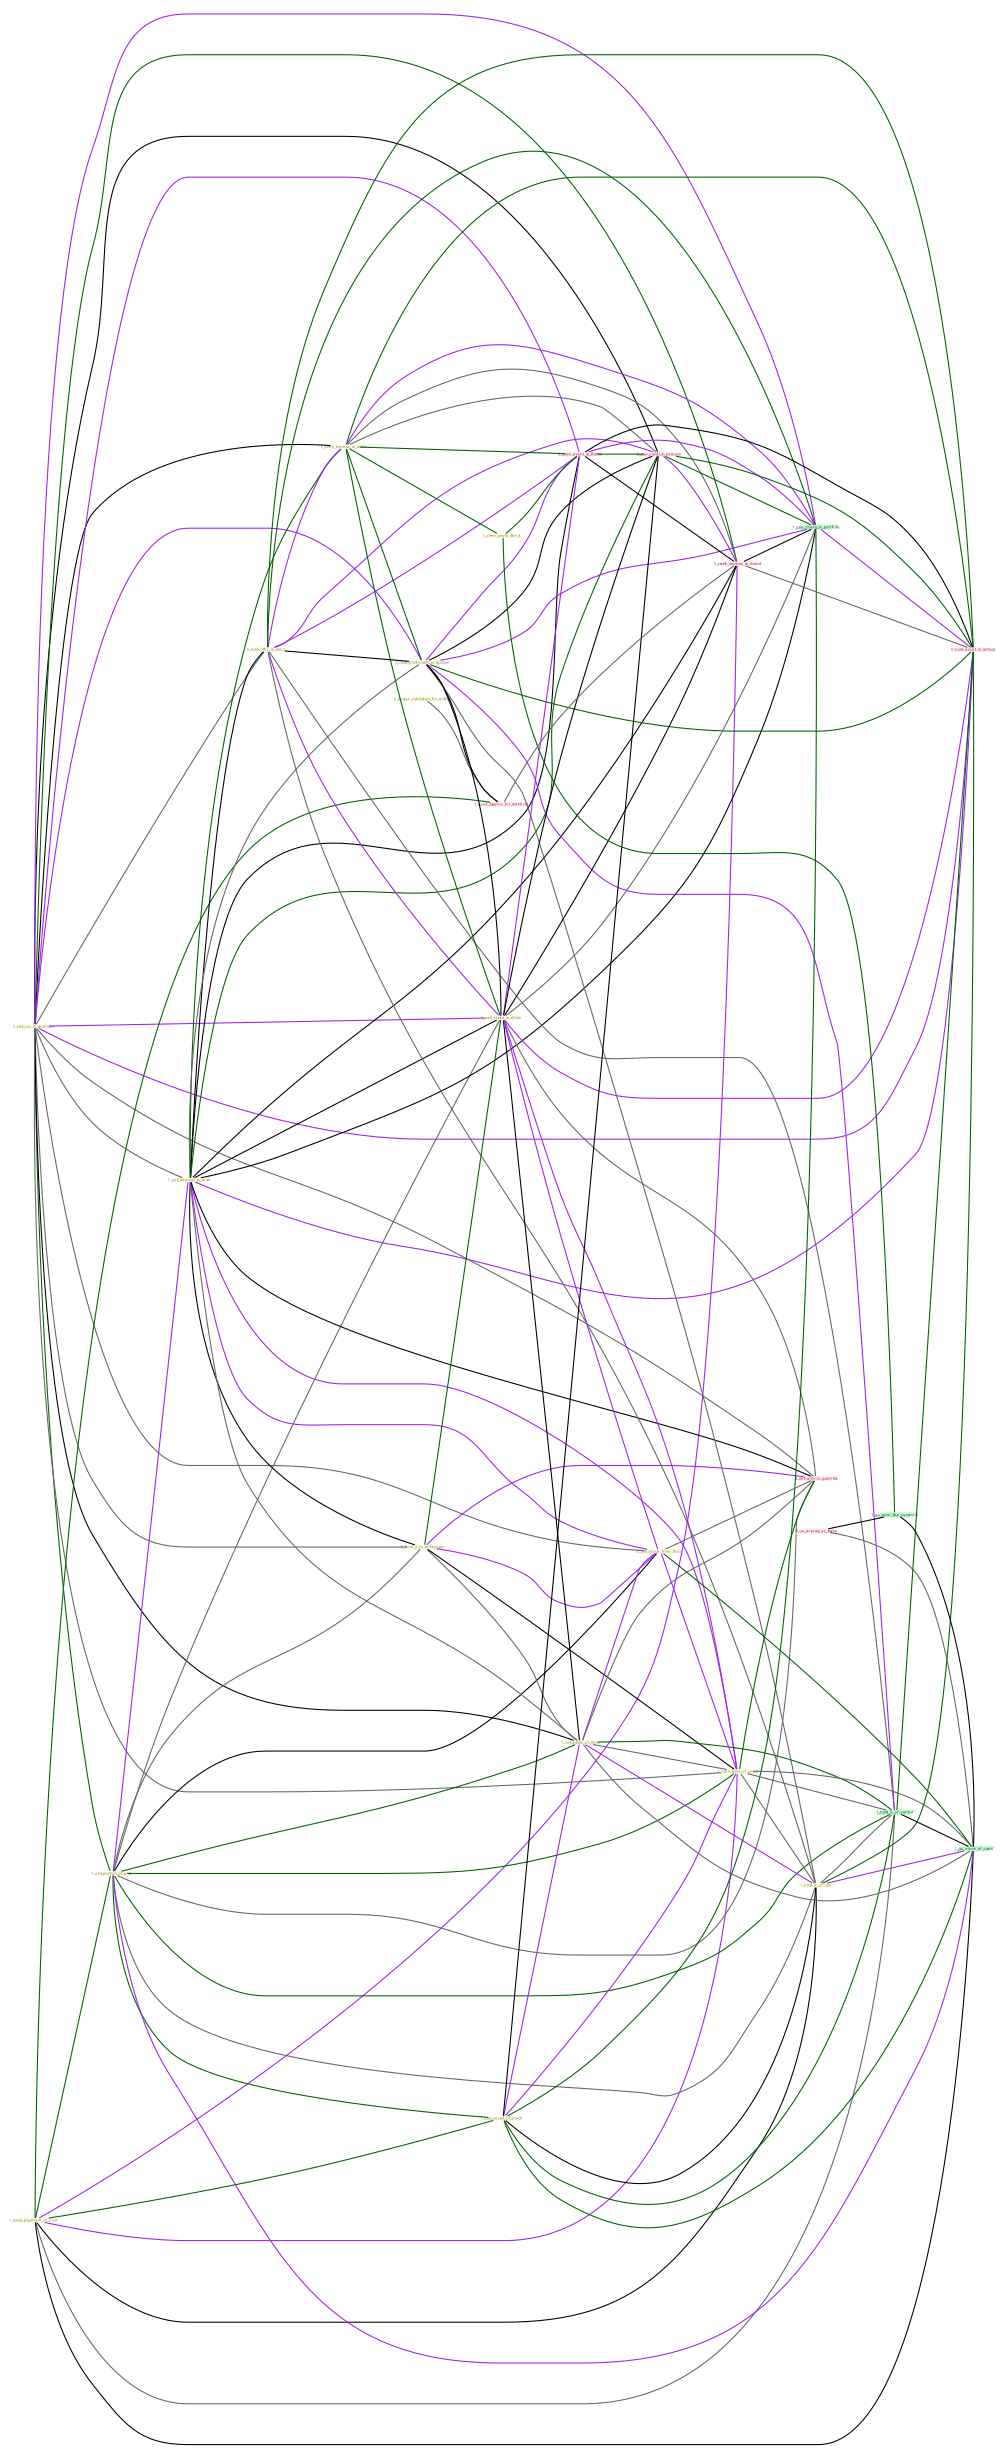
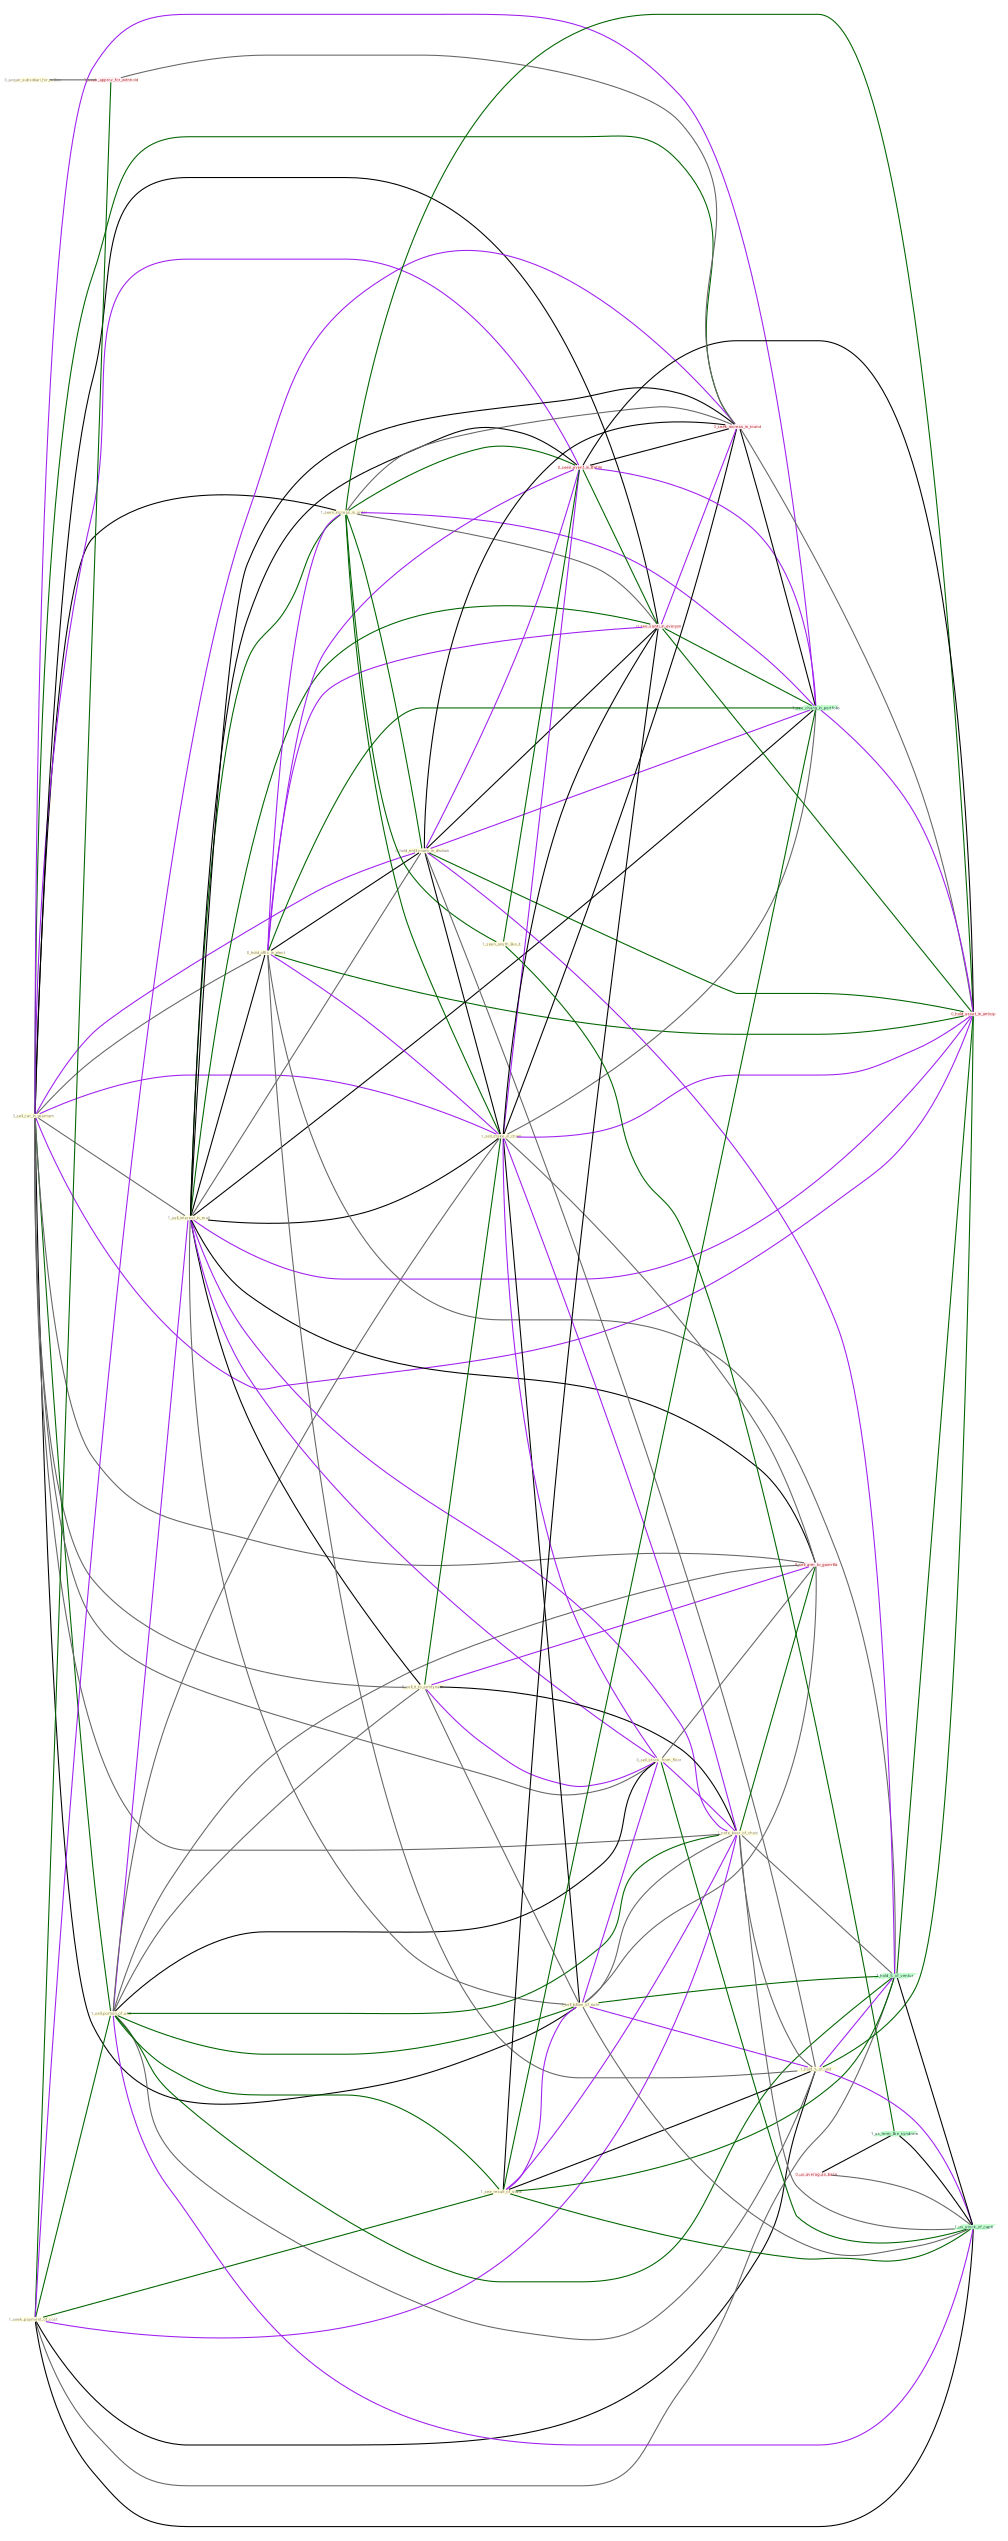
edge "0_hold_entitynam_in_disdain" -- "1_seek_approv_for_withhold": now "0_hold_entitynam_in_disdain" -- "0_seek_increas_in_round"
node "0_floor_it_to_entitynam": label "0_floor_it_to_entitynam" -> "0_sell_it_to_entitynam"
edge "1_hold_%_of_ventur" -- "1_hold_%_of_unit": color gray40 -> purple
